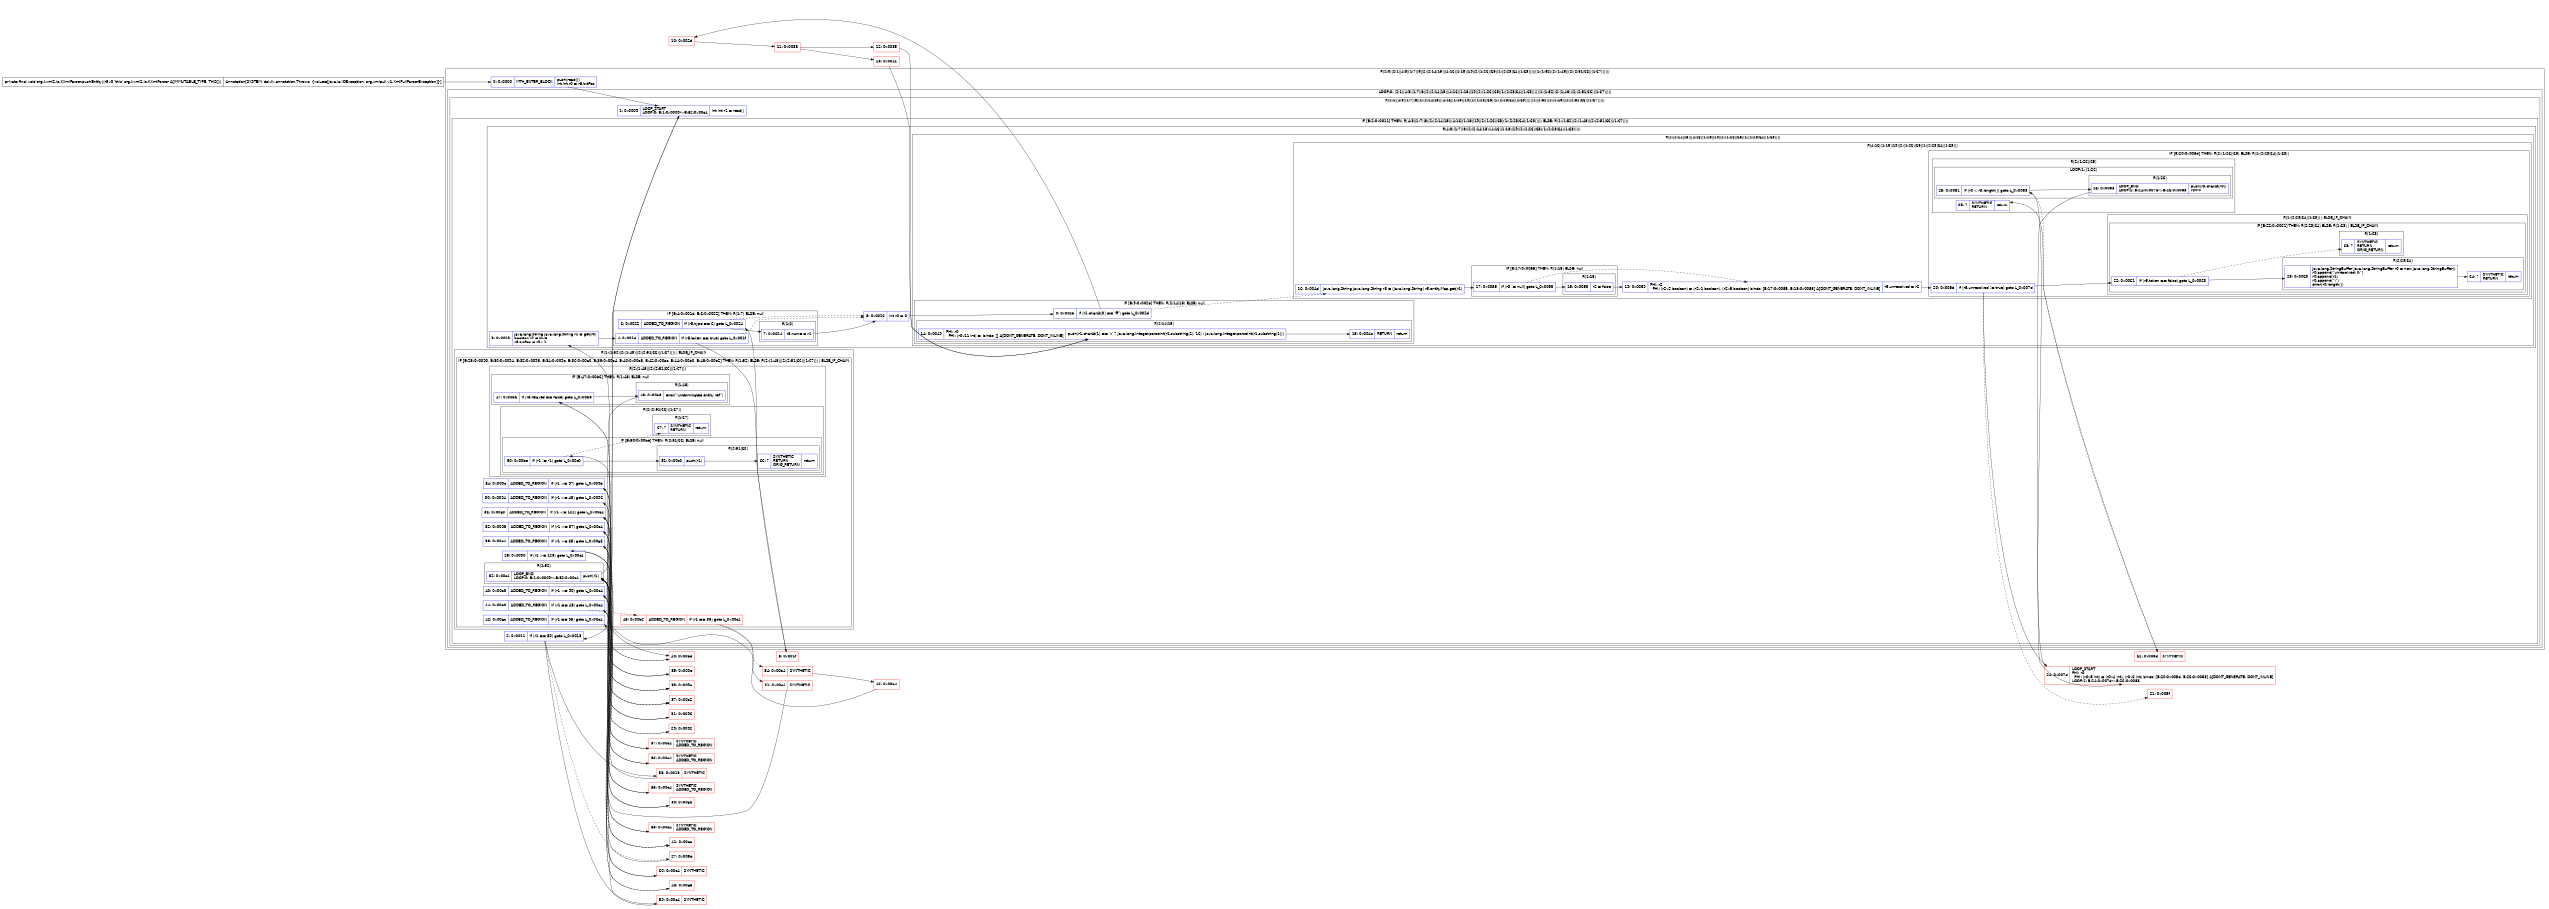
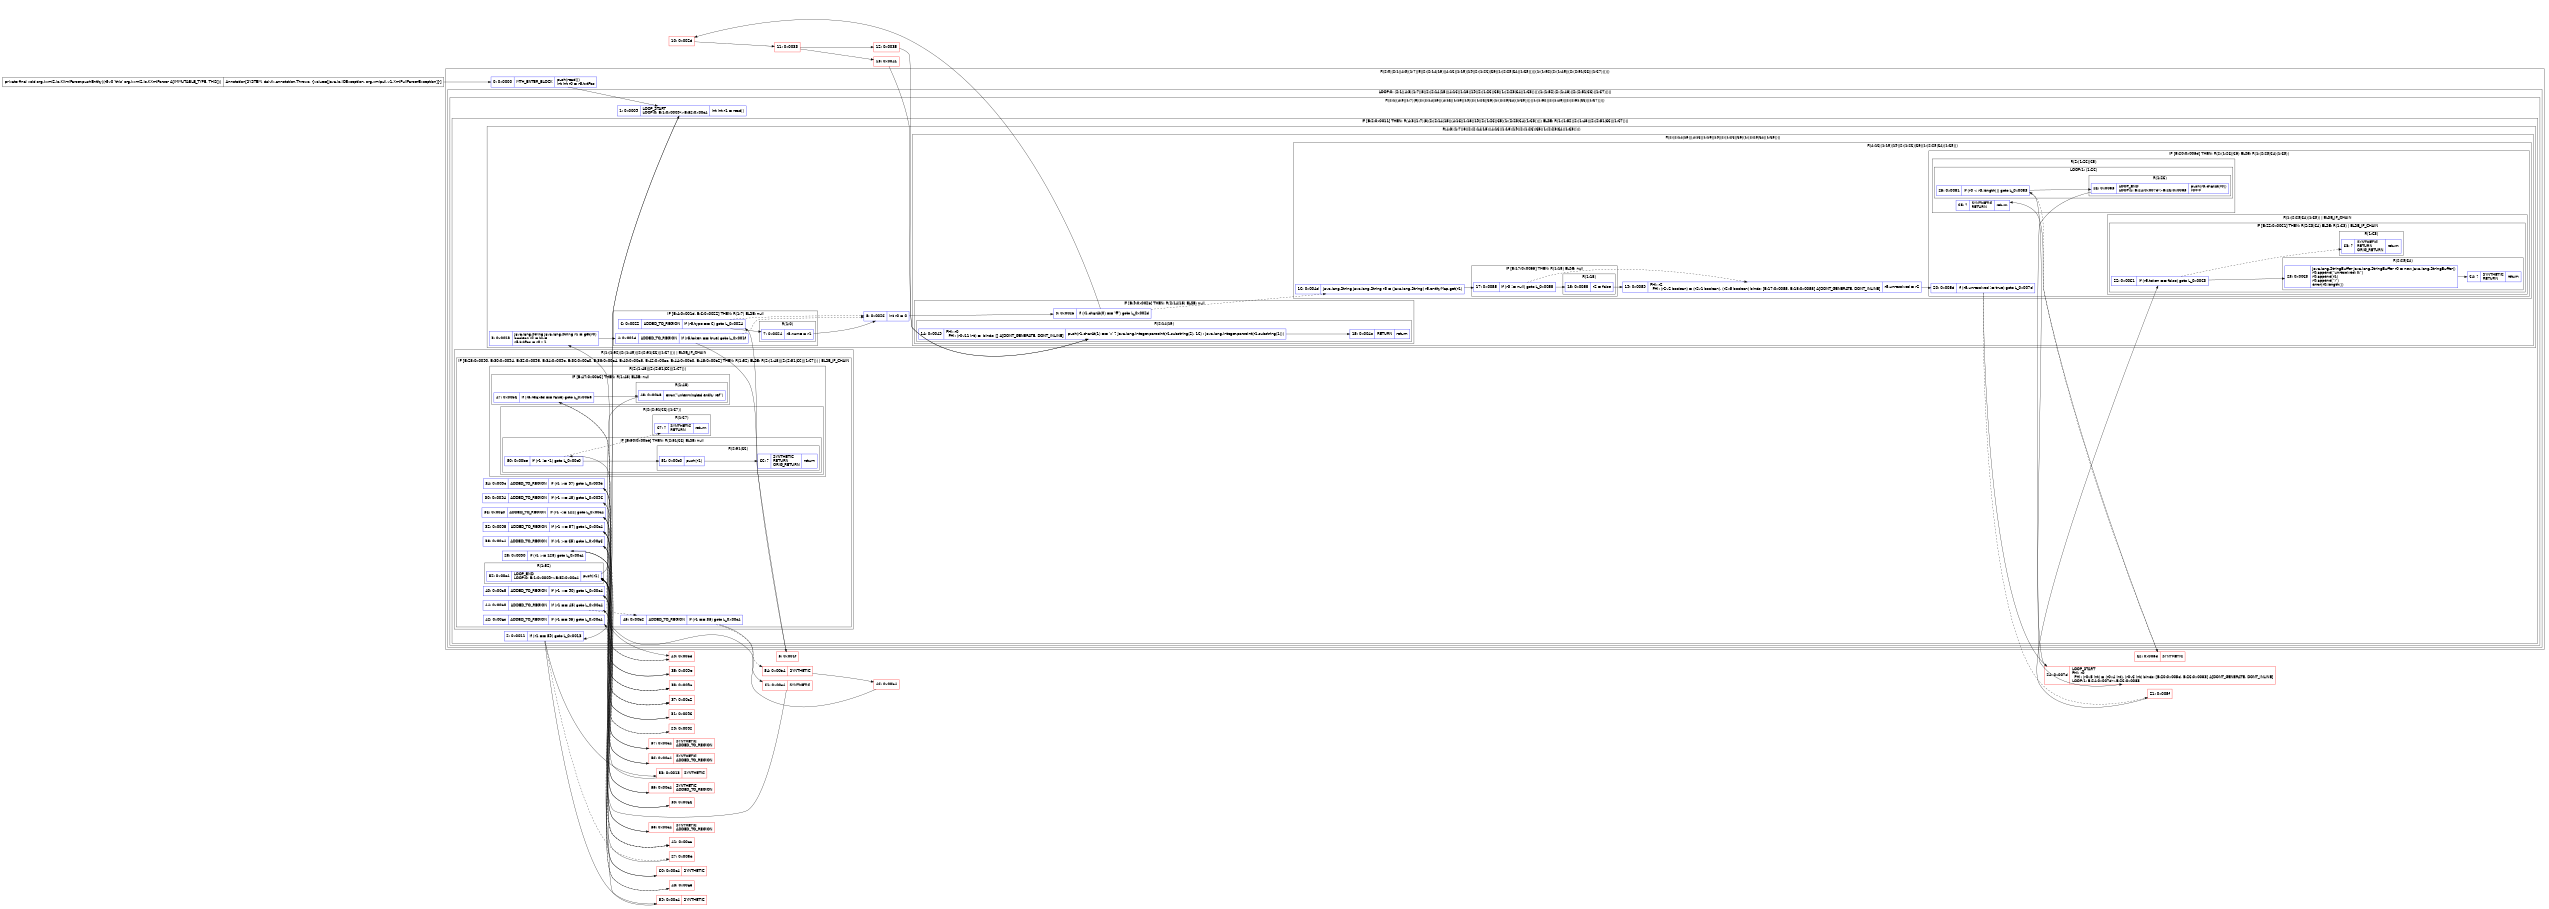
edge "20: 0x005d" -> "22: 0x0061": now "21: 0x005f" -> "22: 0x0061"
node "45: 0x00b2": color red -> blue
edge "36: 0x00a0" -> "57: 0x00c4": now "32: 0x0098" -> "57: 0x00c4"
